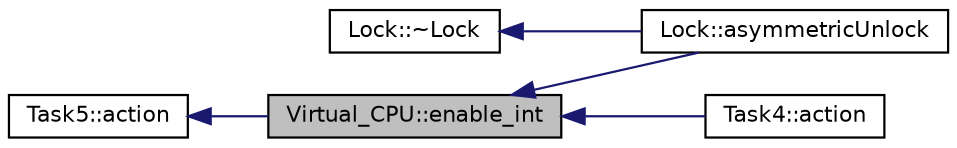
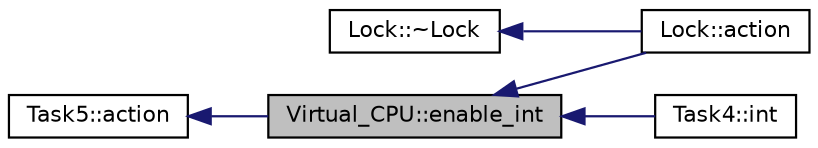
node "Lock::asymmetricUnlock": label "Lock::asymmetricUnlock" -> "Lock::action"
node "Task4::action": label "Task4::action" -> "Task4::int"
